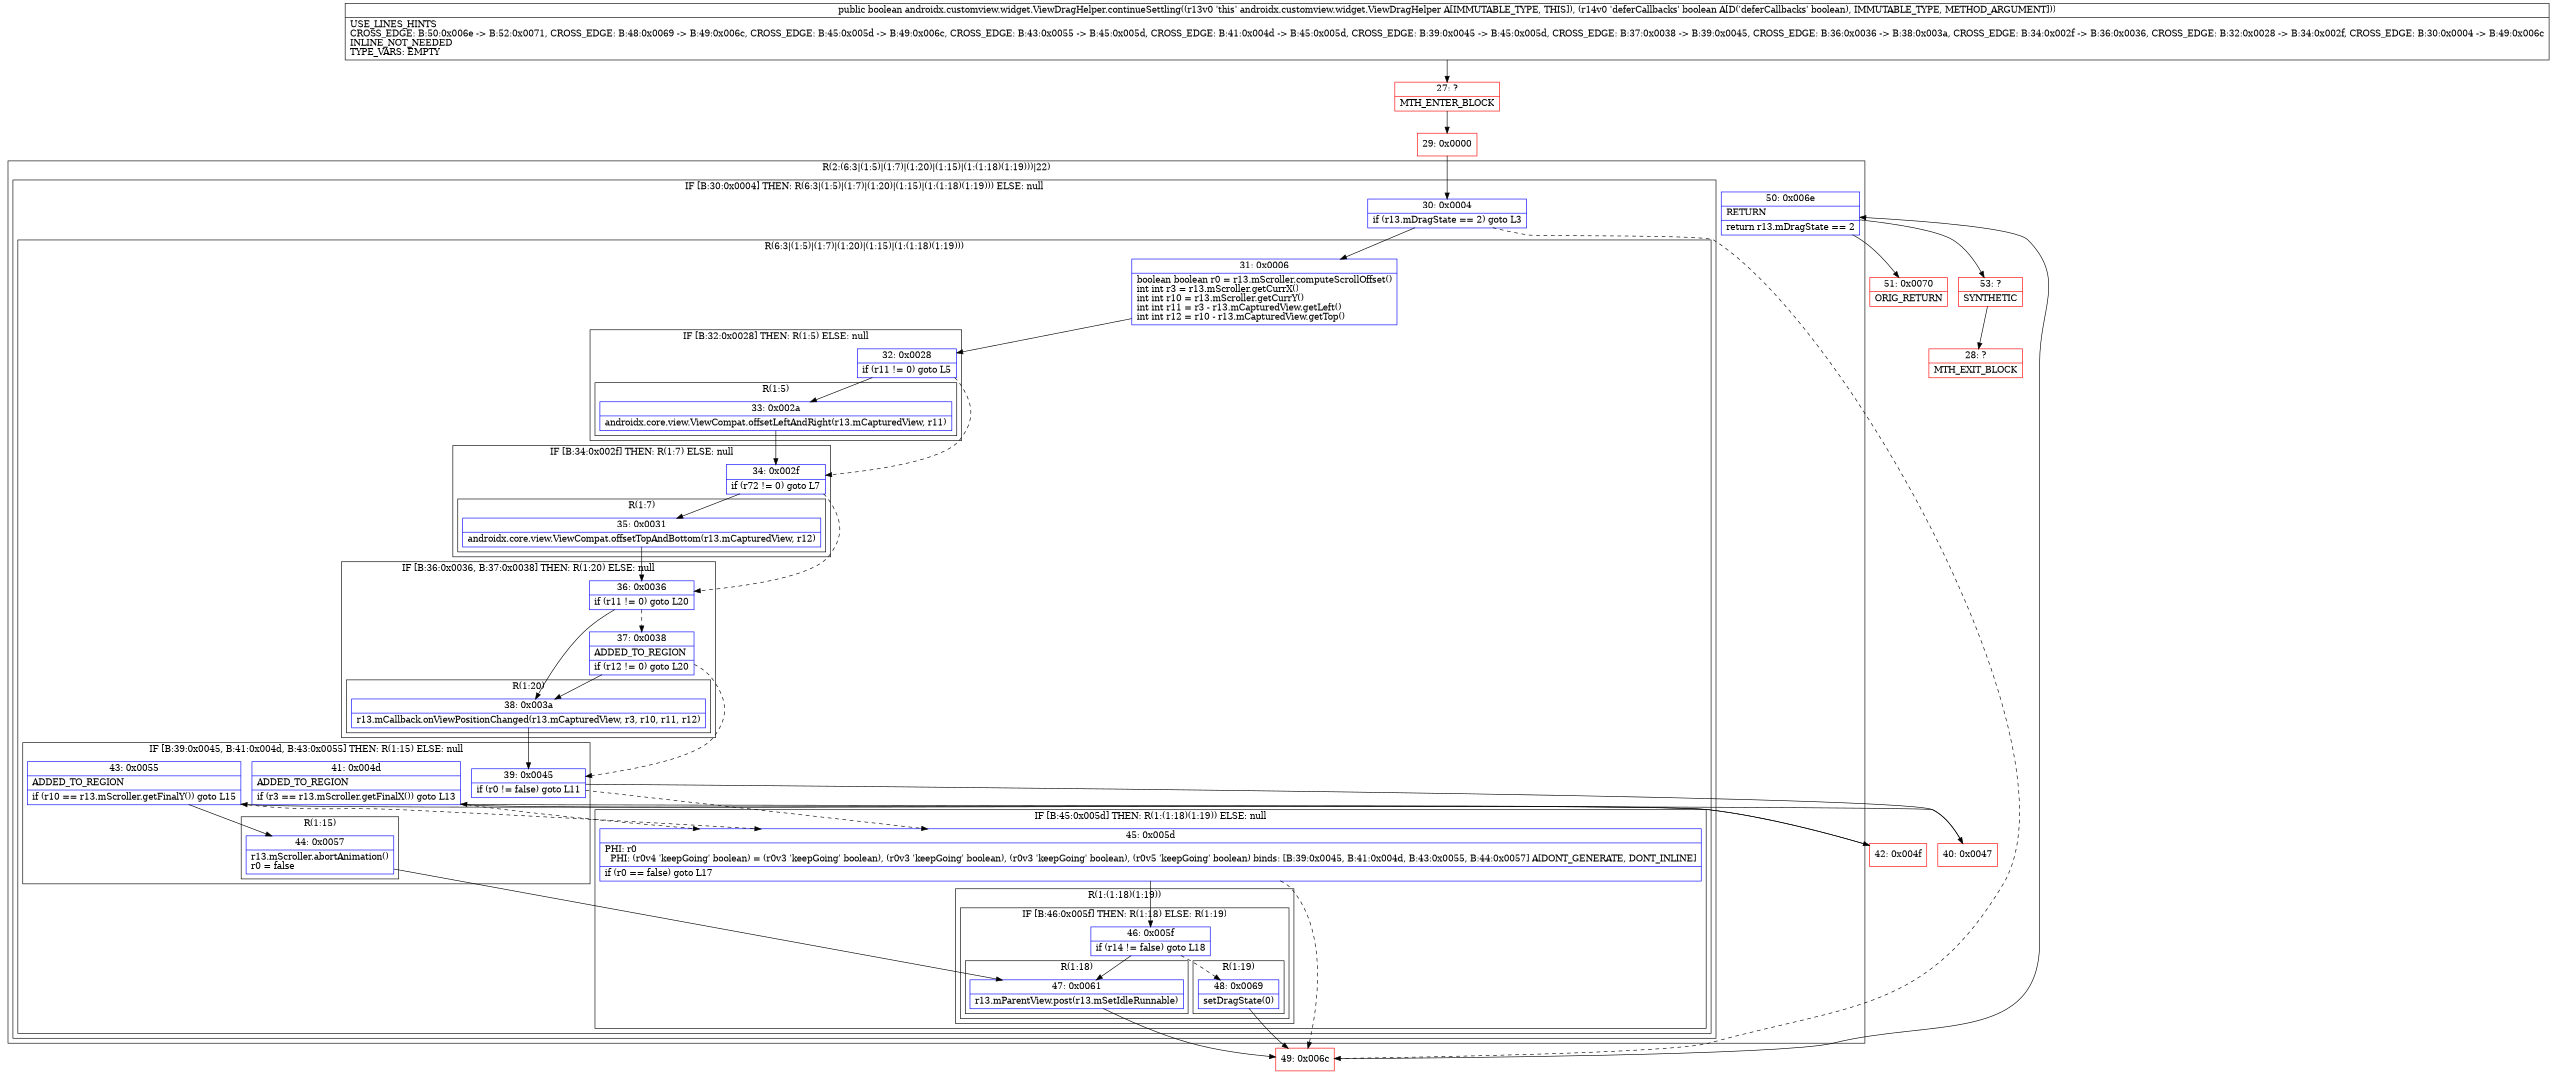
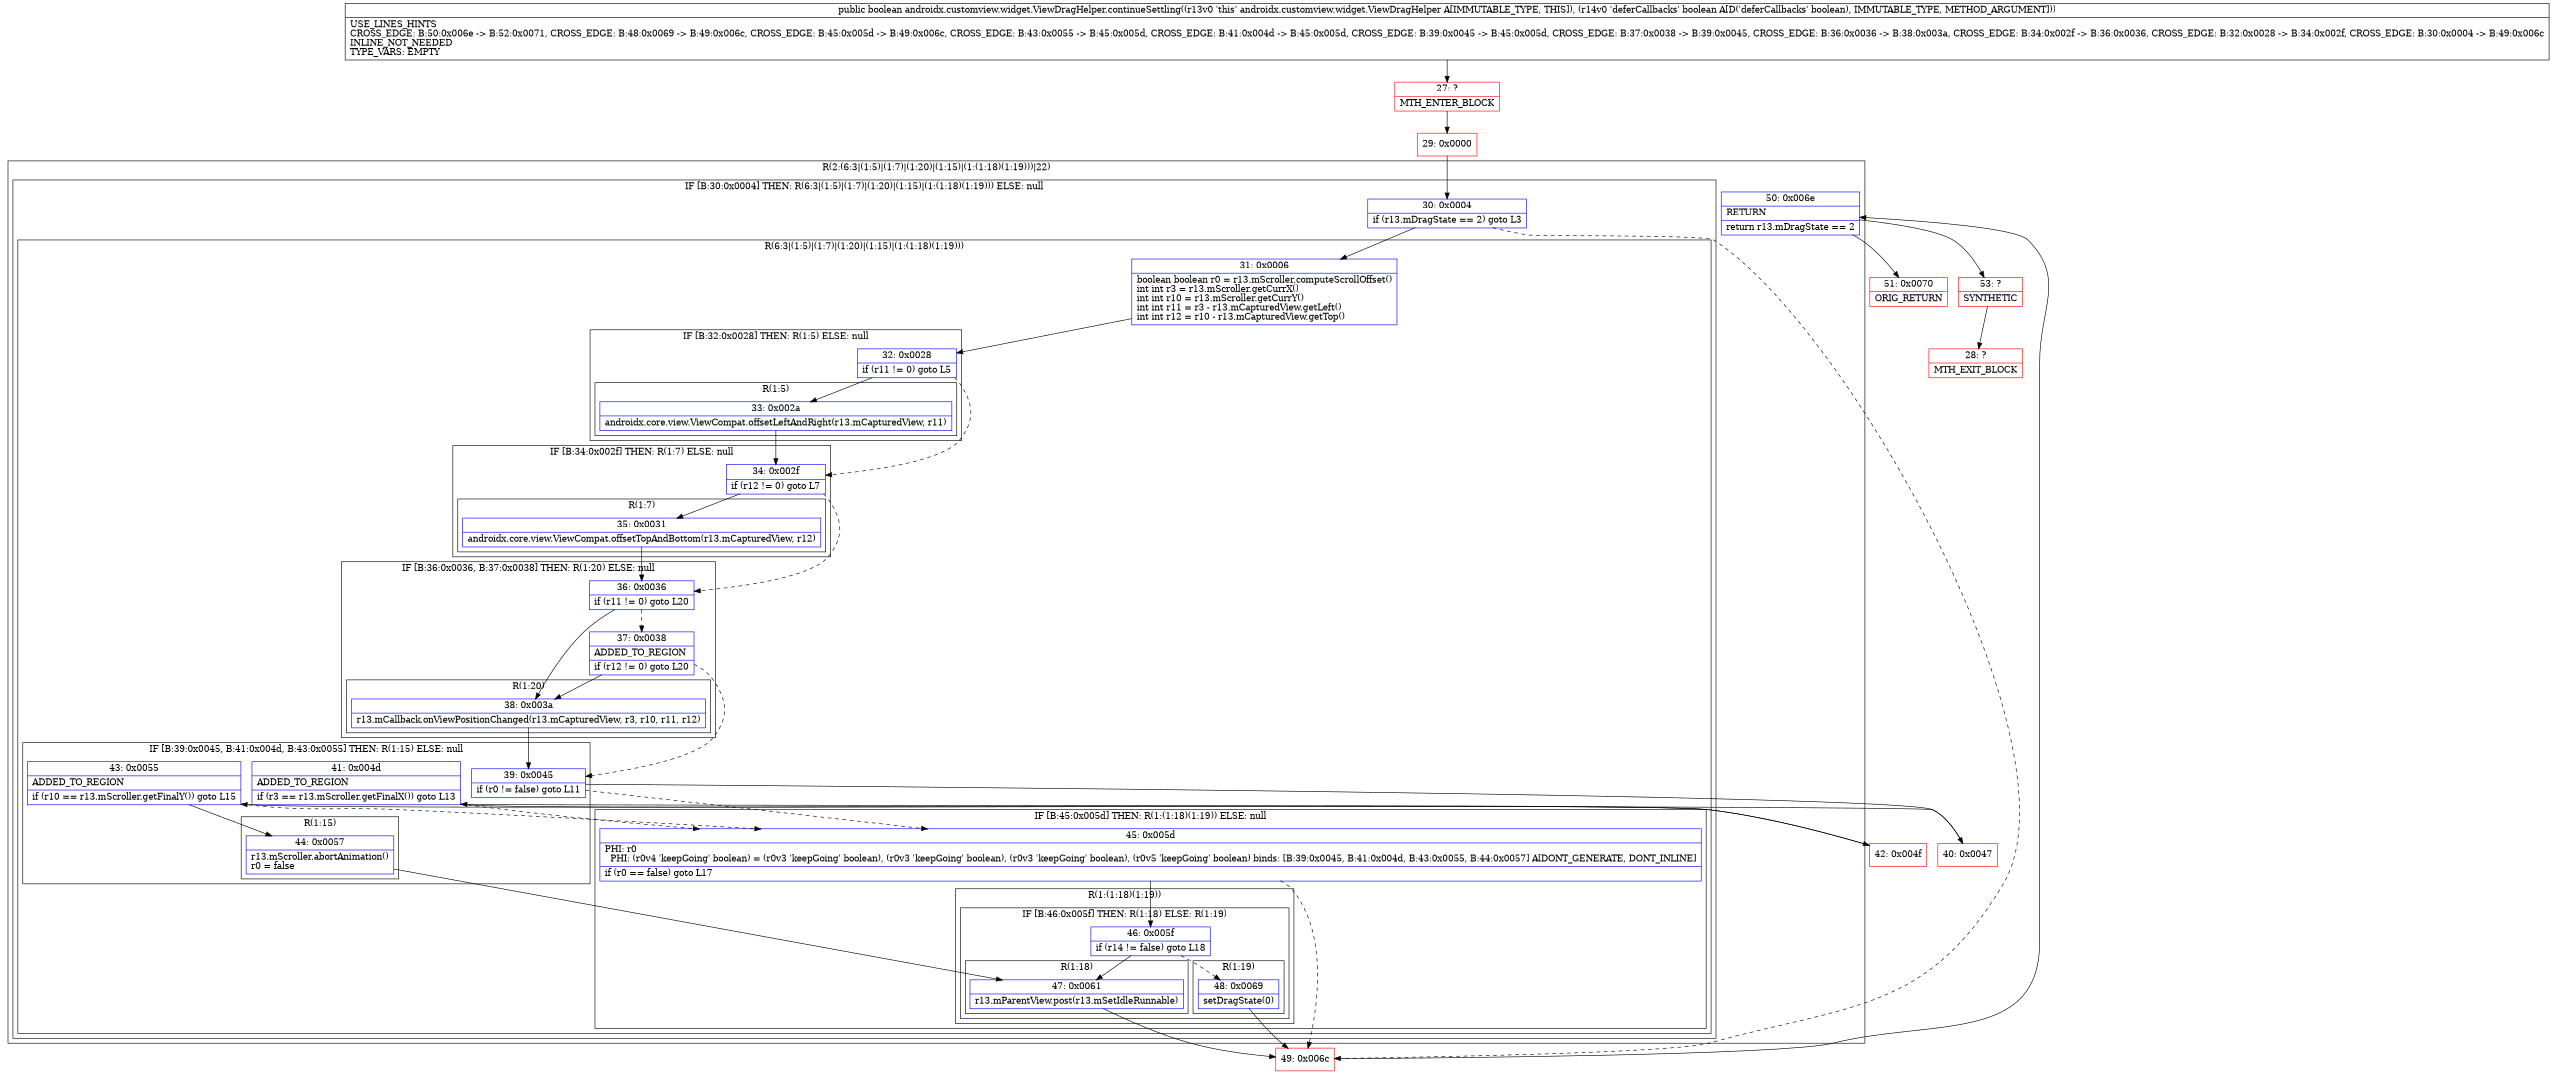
node "34: 0x002f": text "if (r72 != 0) goto L7" -> "if (r12 != 0) goto L7"
